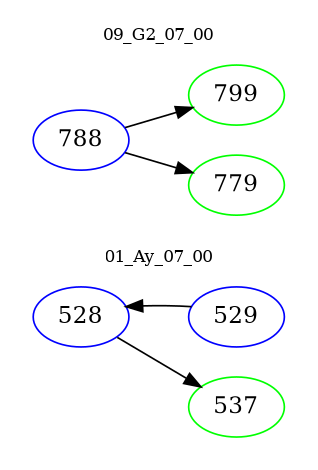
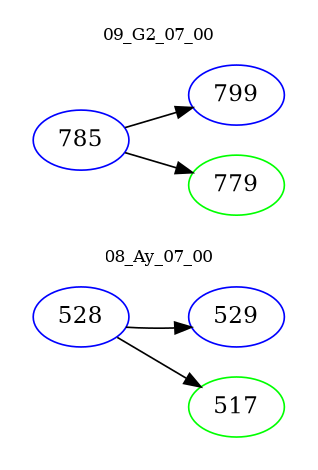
node "799": color green -> blue
node "788": label "788" -> "785"
cluster "01_Ay_07_00": label "01_Ay_07_00" -> "08_Ay_07_00"
edge "529" -> "528": reversed
node "537": label "537" -> "517"
